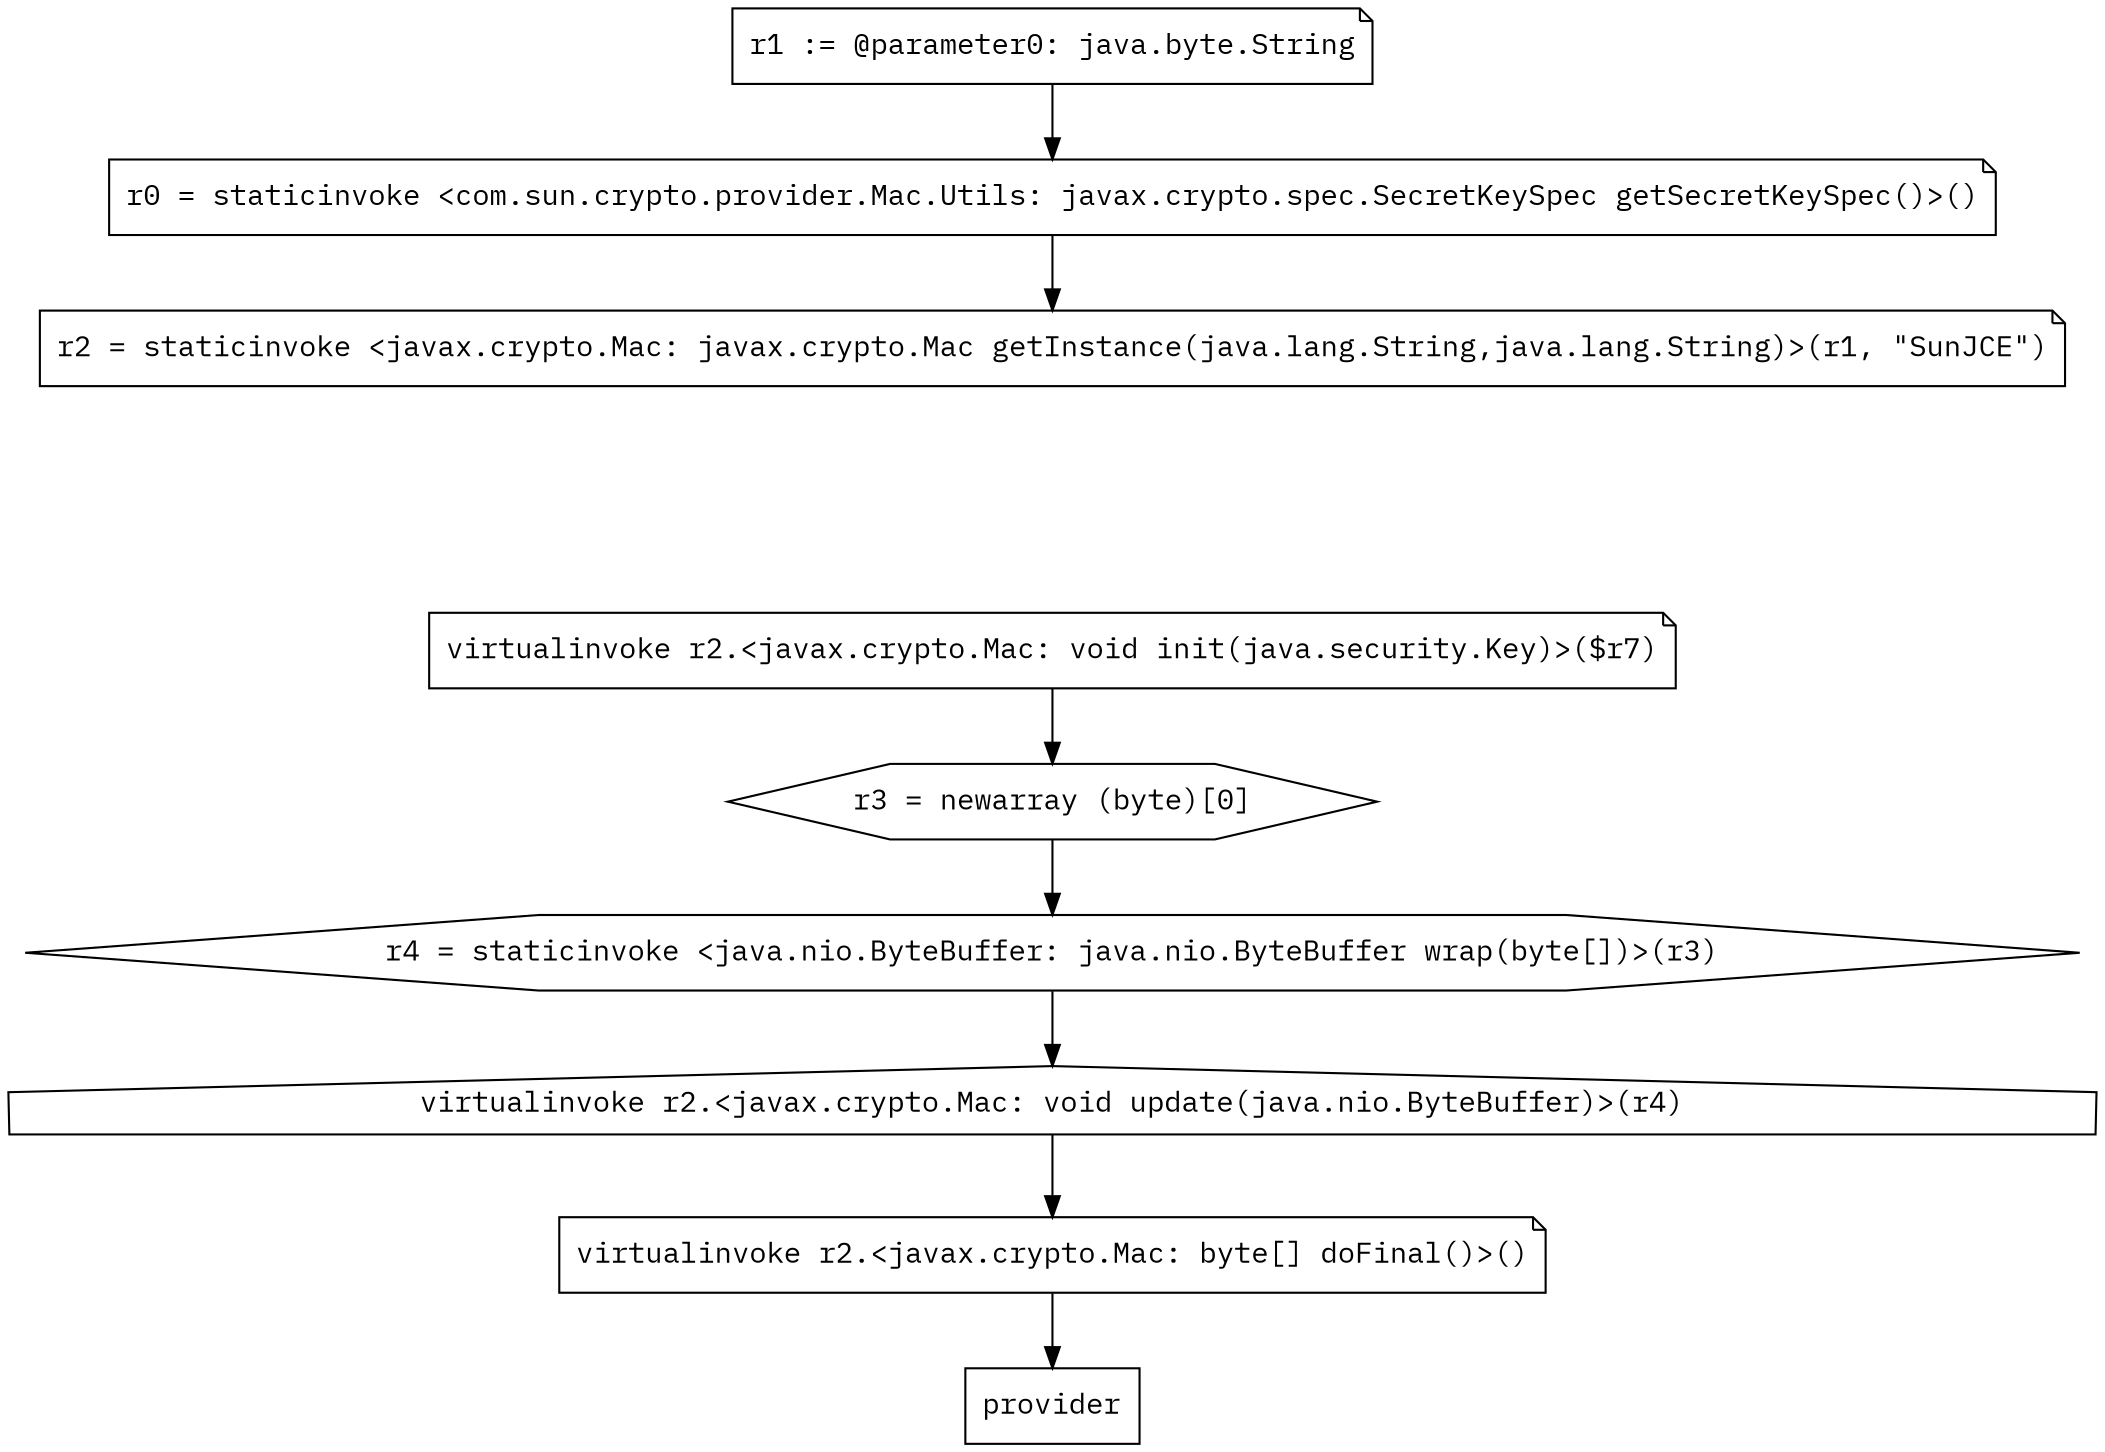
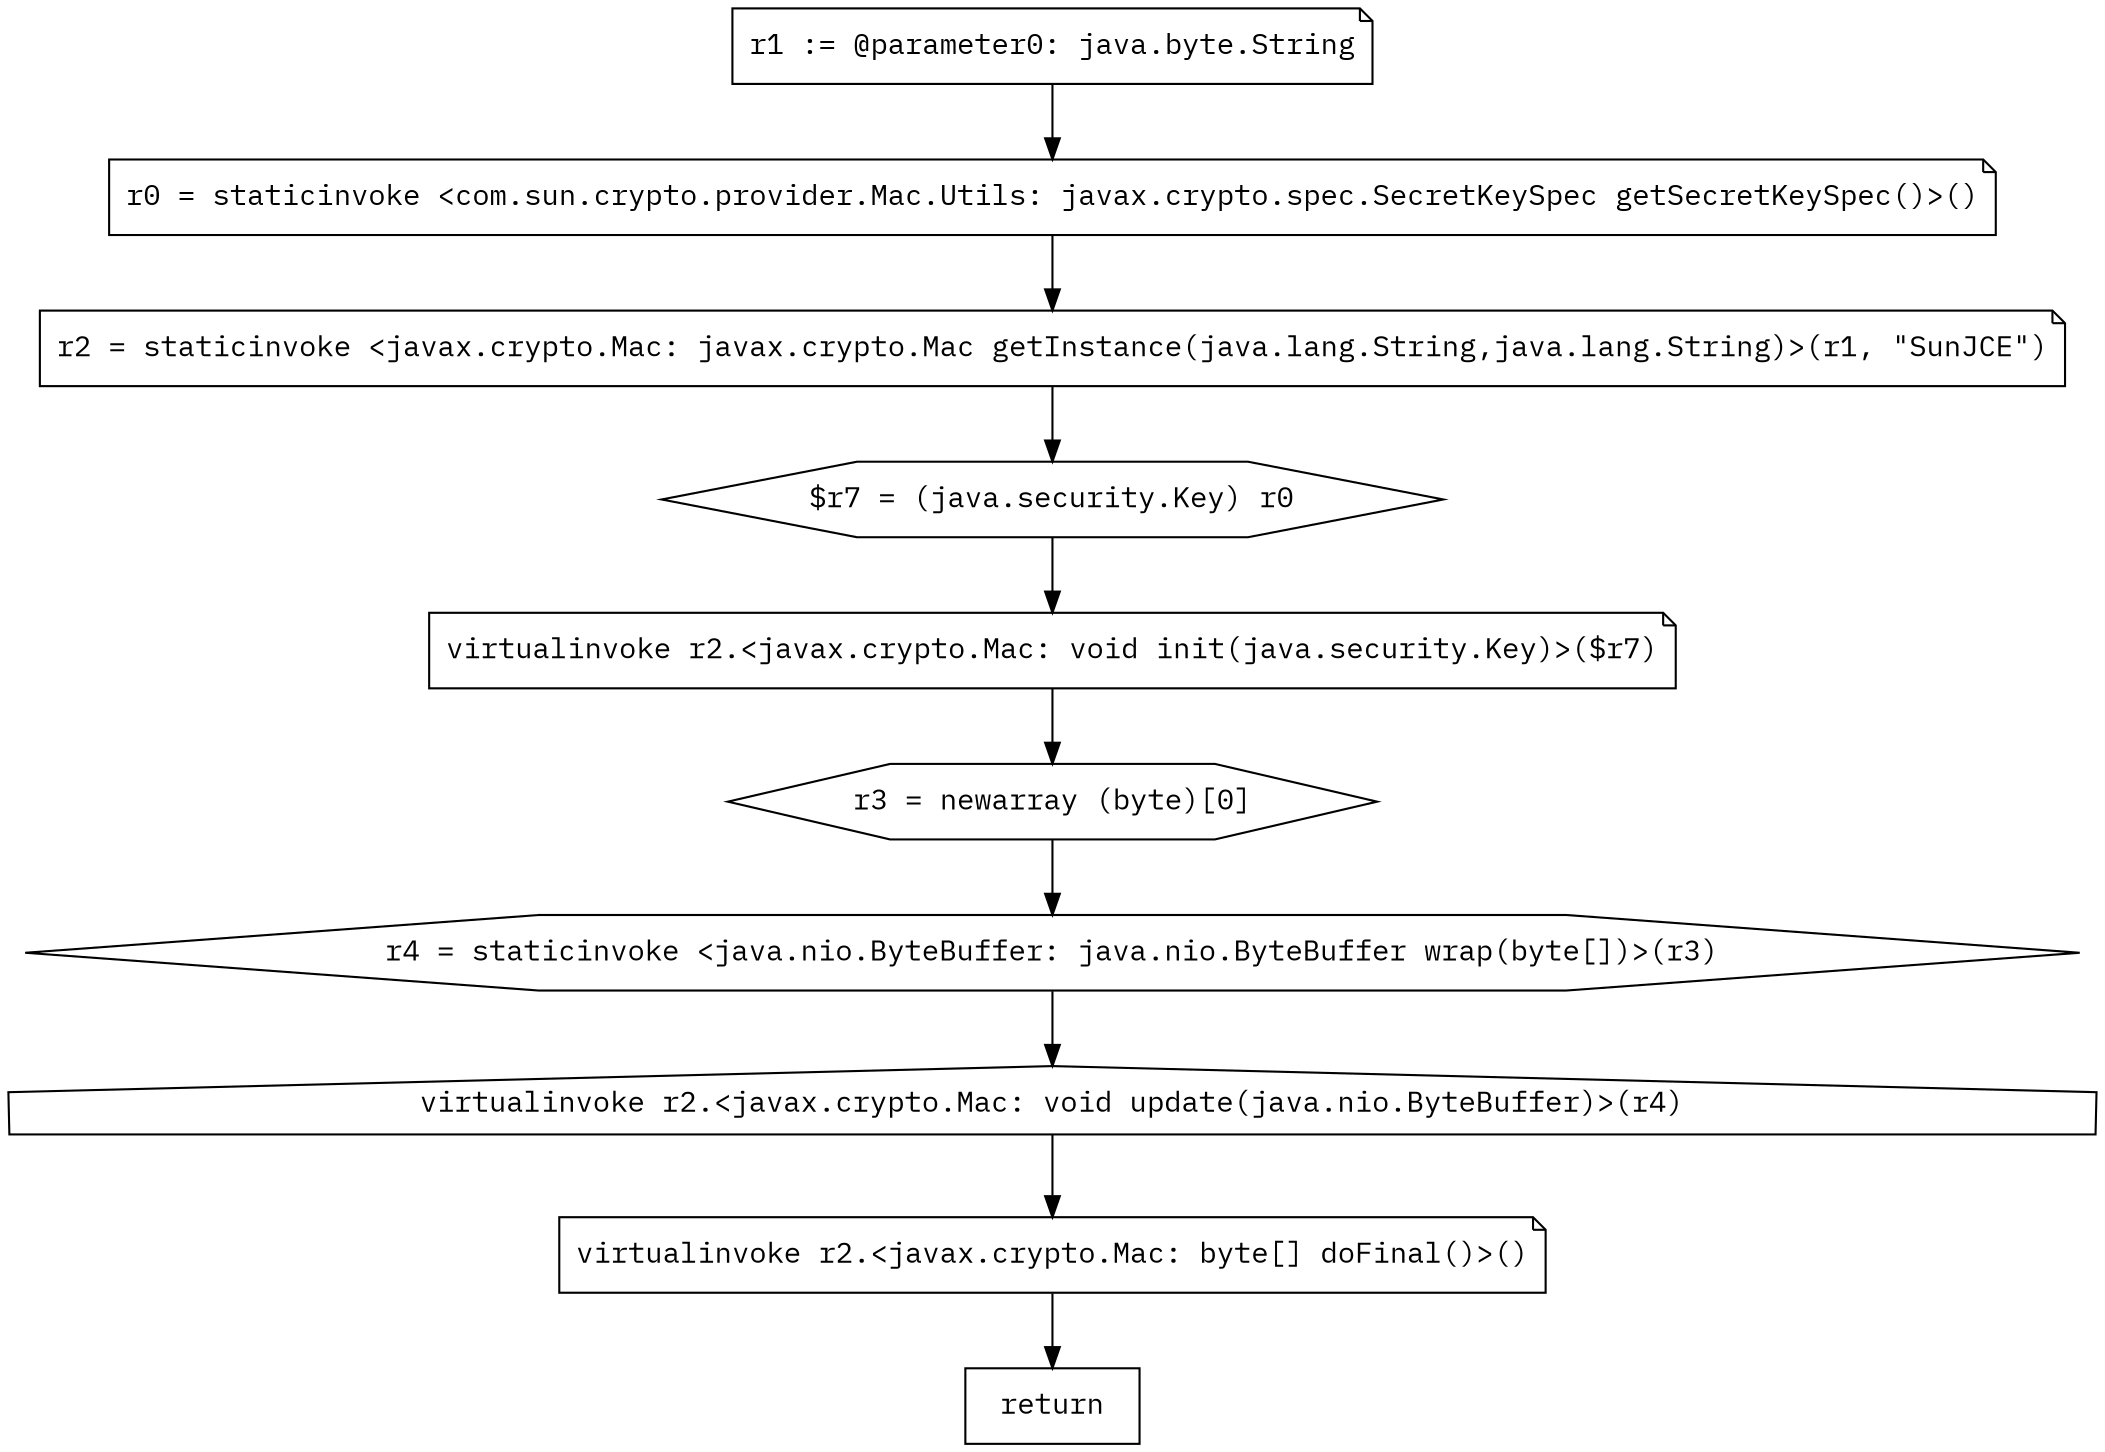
node "$r7 = (java.security.Key) r0": added
node "provider": label "provider" -> "return"
